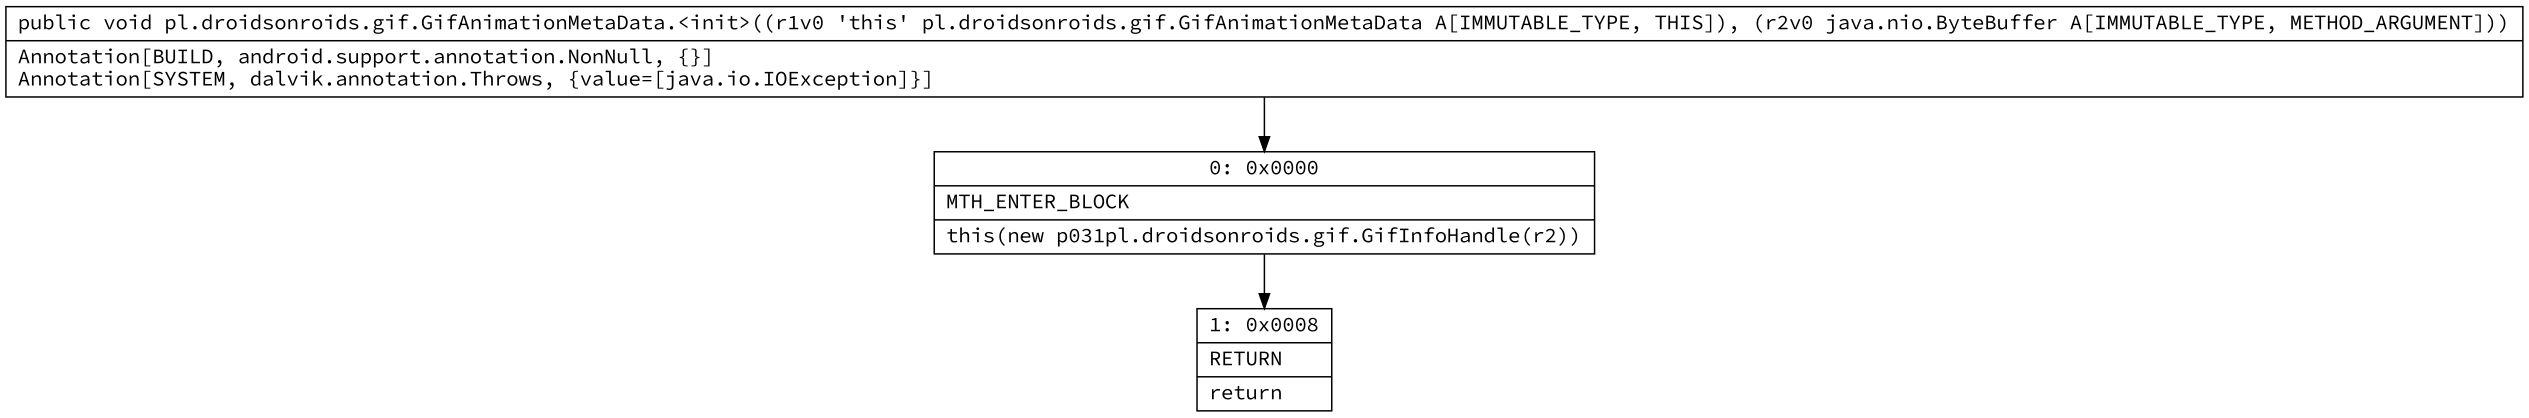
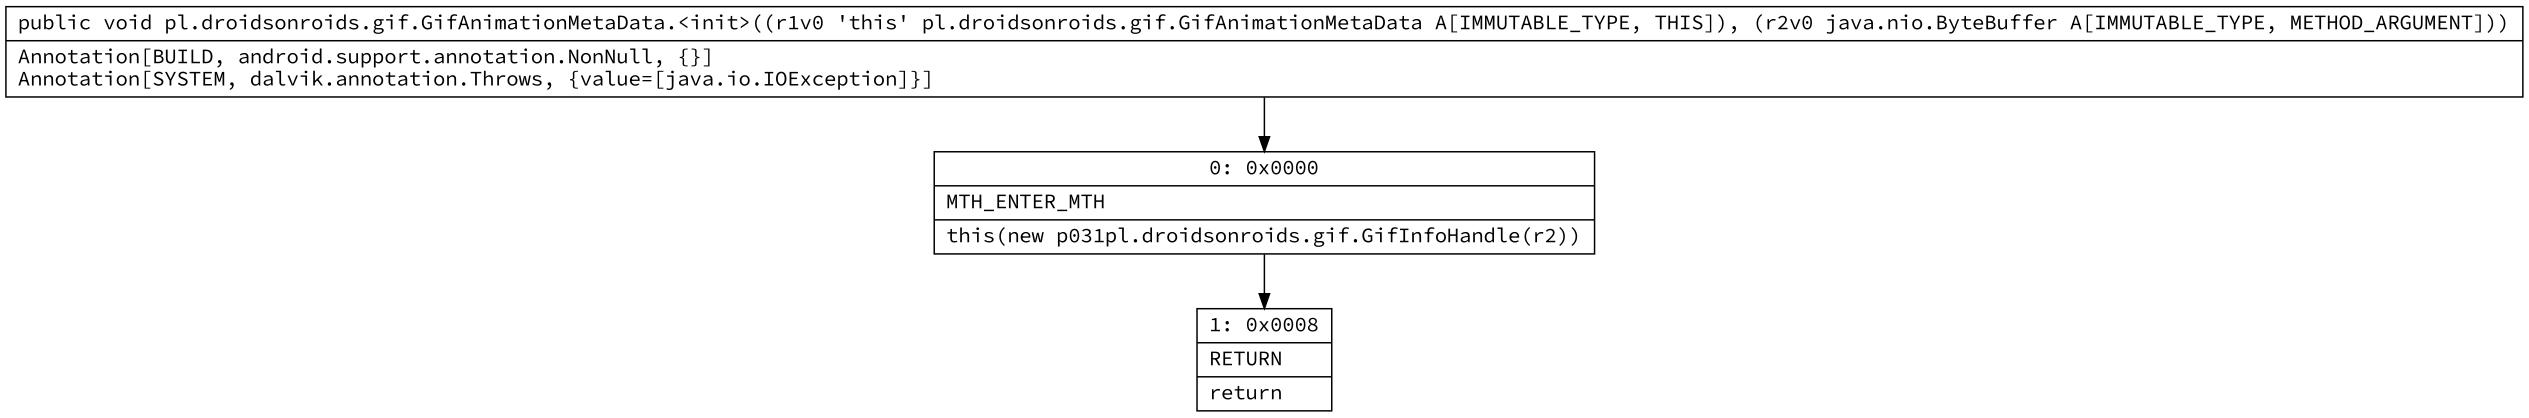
node "0: 0x0000": text "MTH_ENTER_BLOCK" -> "MTH_ENTER_MTH"
